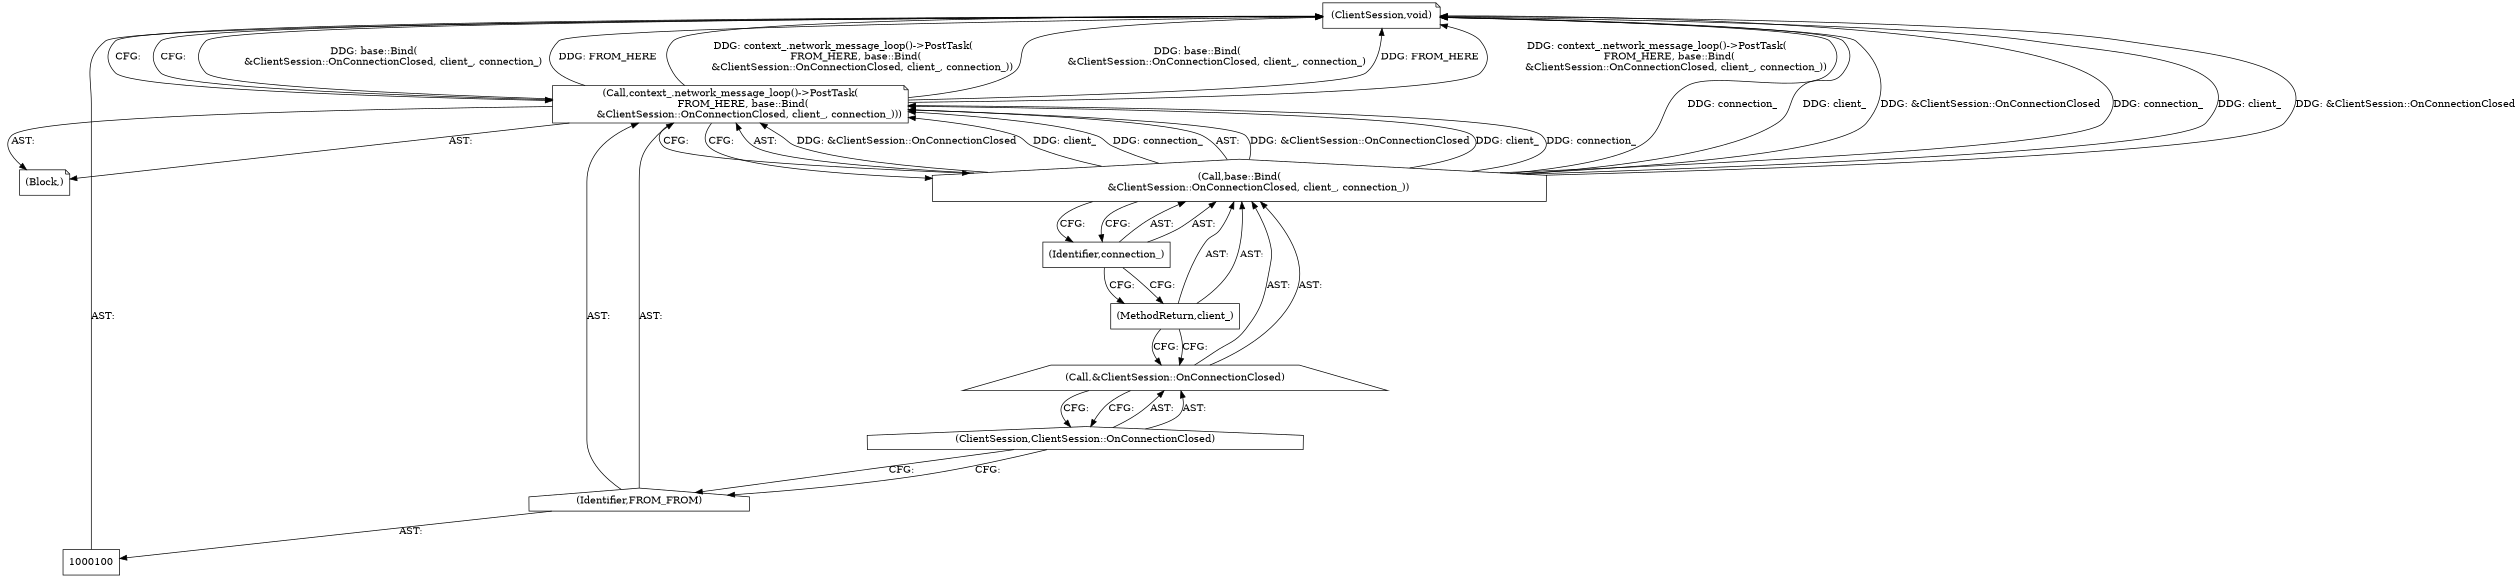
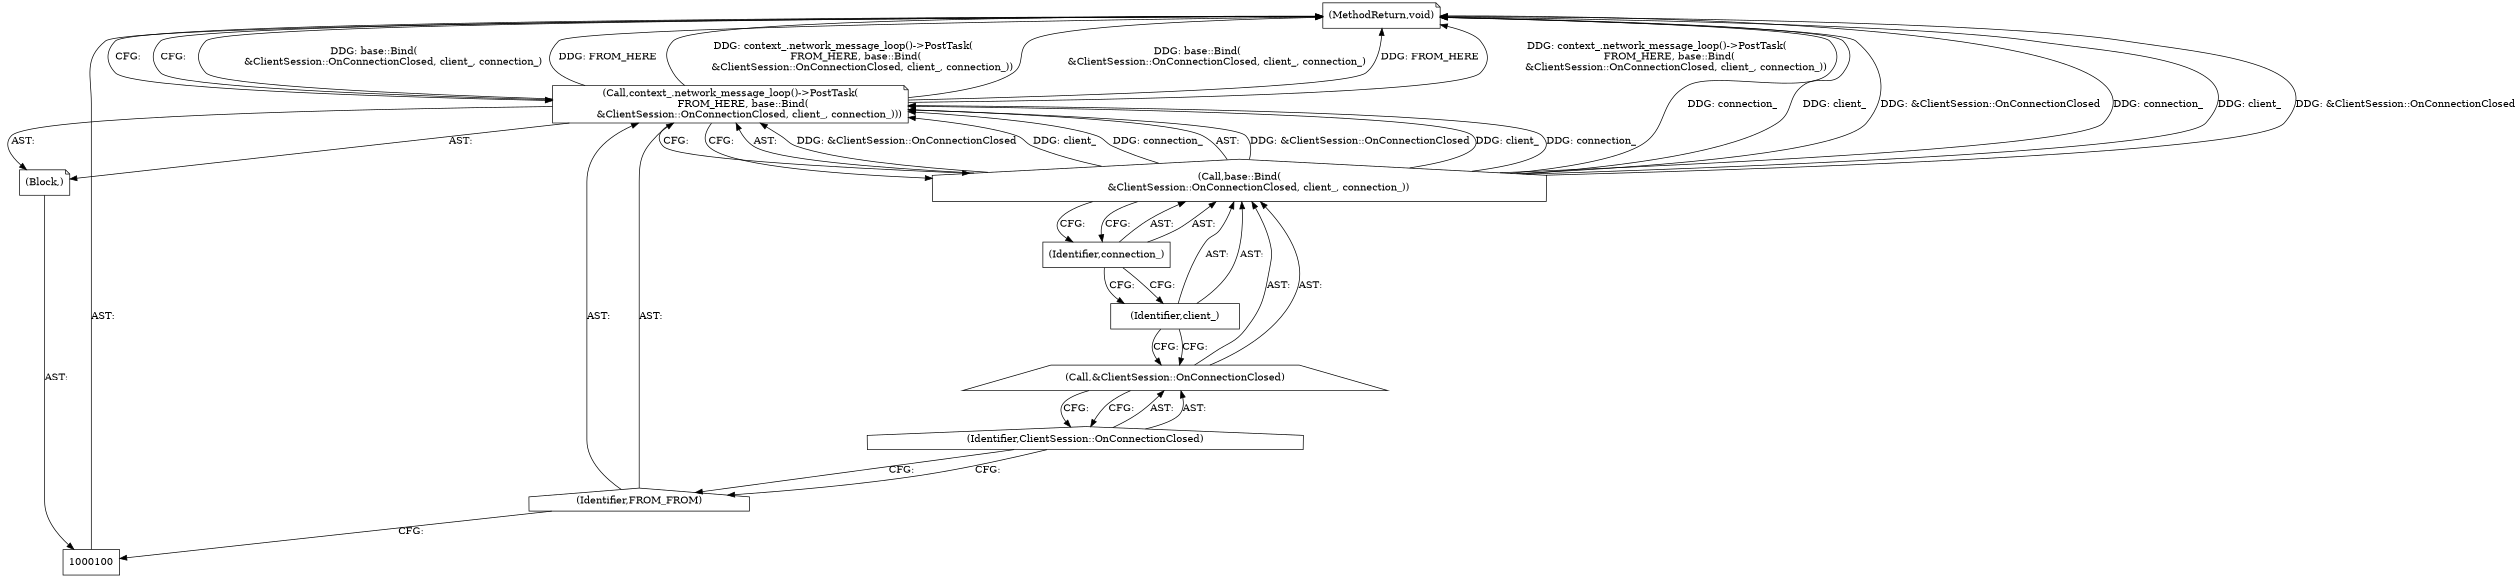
node "(ClientSession,void)": label "(ClientSession,void)" -> "(MethodReturn,void)"
node "(MethodReturn,client_)": label "(MethodReturn,client_)" -> "(Identifier,client_)"
edge "(Block,)" -> "1000100": added, label "AST:"
node "(ClientSession,ClientSession::OnConnectionClosed)": label "(ClientSession,ClientSession::OnConnectionClosed)" -> "(Identifier,ClientSession::OnConnectionClosed)"
edge "(Identifier,FROM_FROM)" -> "1000100": label "AST: " -> "CFG: "
